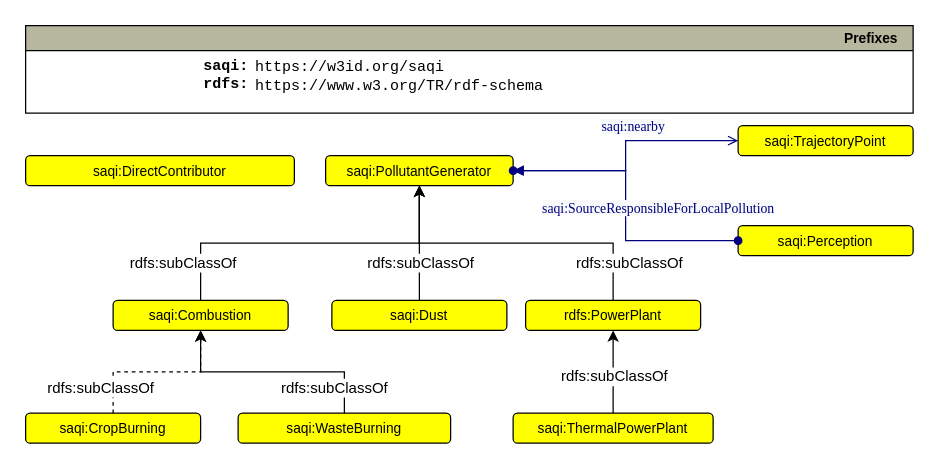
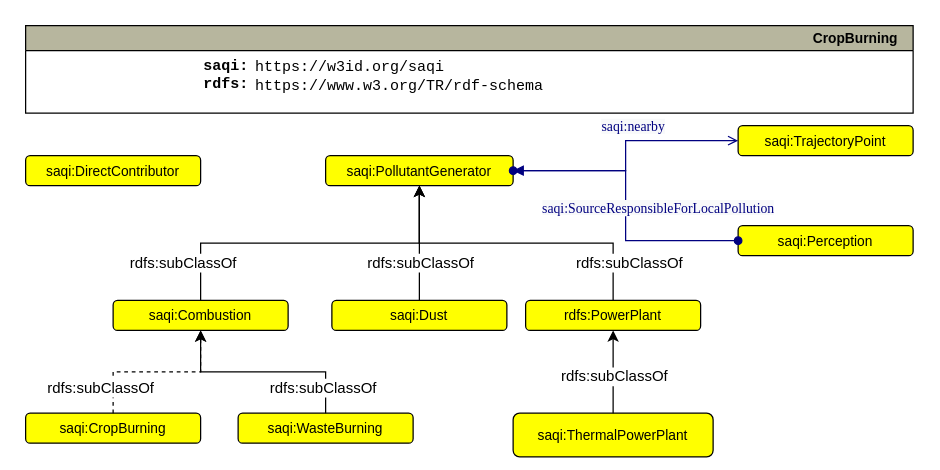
node "Prefixes": label "Prefixes" -> "CropBurning"
node "saqi:DirectContributor": size 269x30 -> 175x30
node "saqi:WasteBurning": size 213x30 -> 175x30
node "saqi:ThermalPowerPlant": size 200x30 -> 200x44
